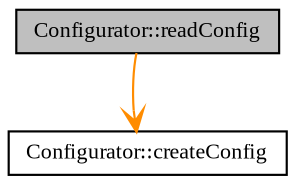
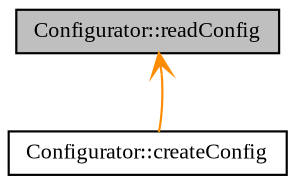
edge "Configurator::readConfig" -> "Configurator::createConfig": reversed
